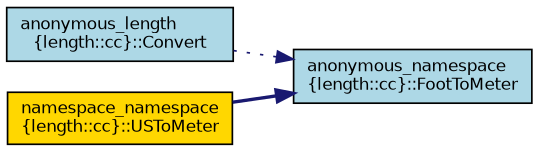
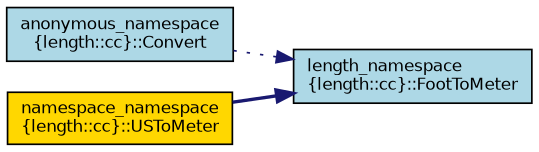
node "anonymous_length {length::cc}::Convert": label "anonymous_length {length::cc}::Convert" -> "anonymous_namespace {length::cc}::Convert"
node "anonymous_namespace {length::cc}::FootToMeter": label "anonymous_namespace {length::cc}::FootToMeter" -> "length_namespace {length::cc}::FootToMeter"
